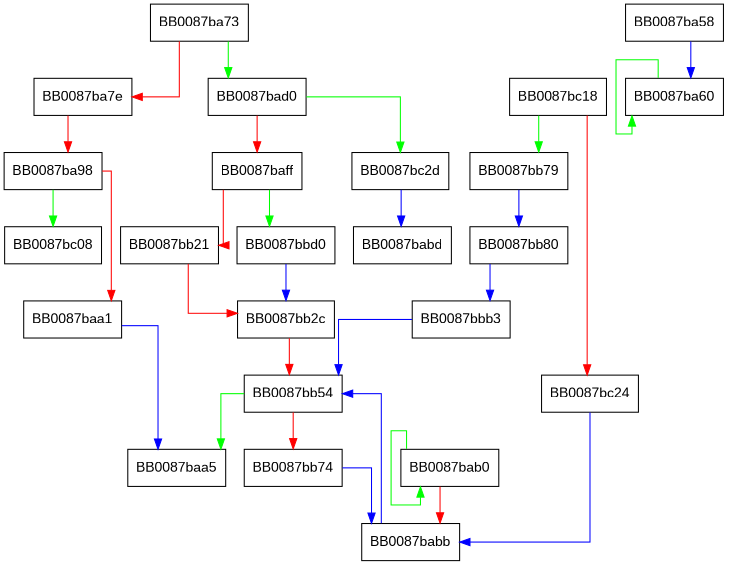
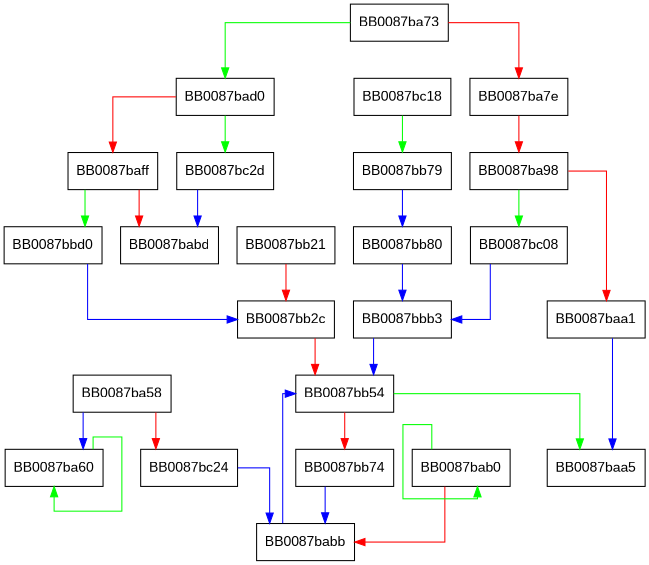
edge "BB0087baff" -> "BB0087bb21": now "BB0087baff" -> "BB0087babd"
edge "BB0087bc18" -> "BB0087bc24": now "BB0087ba58" -> "BB0087bc24"
edge "BB0087bc08" -> "BB0087bbb3": added
